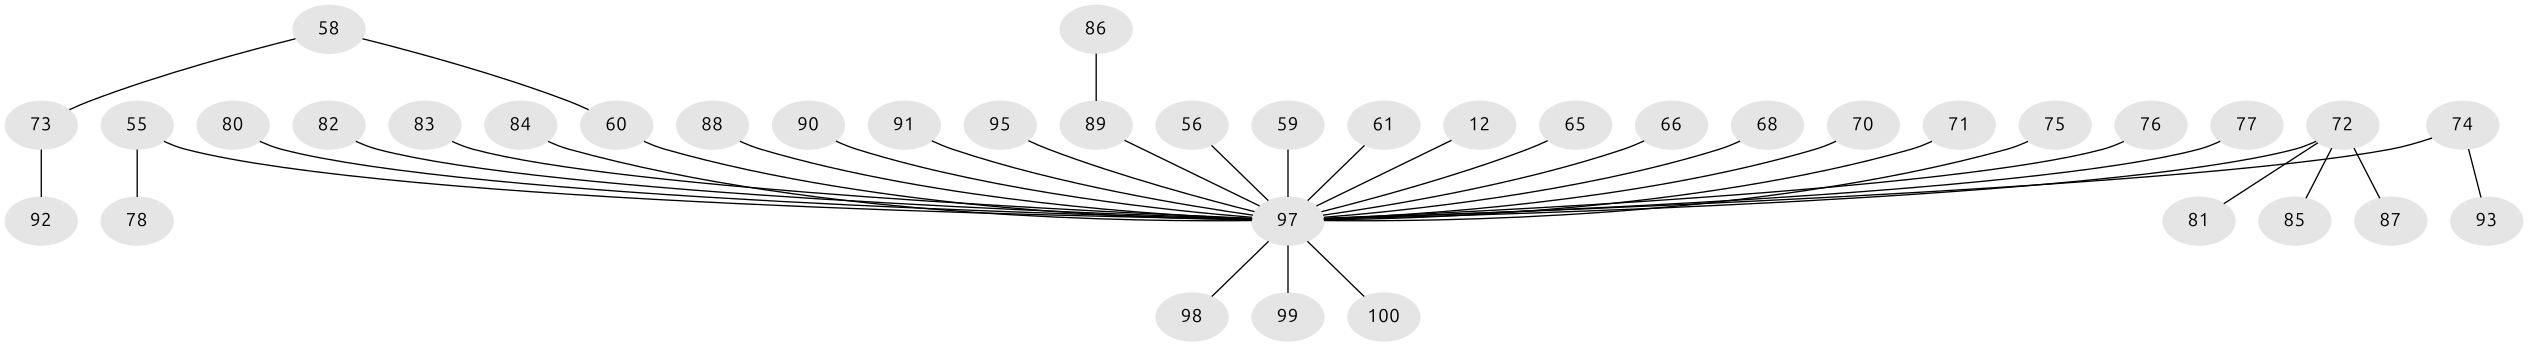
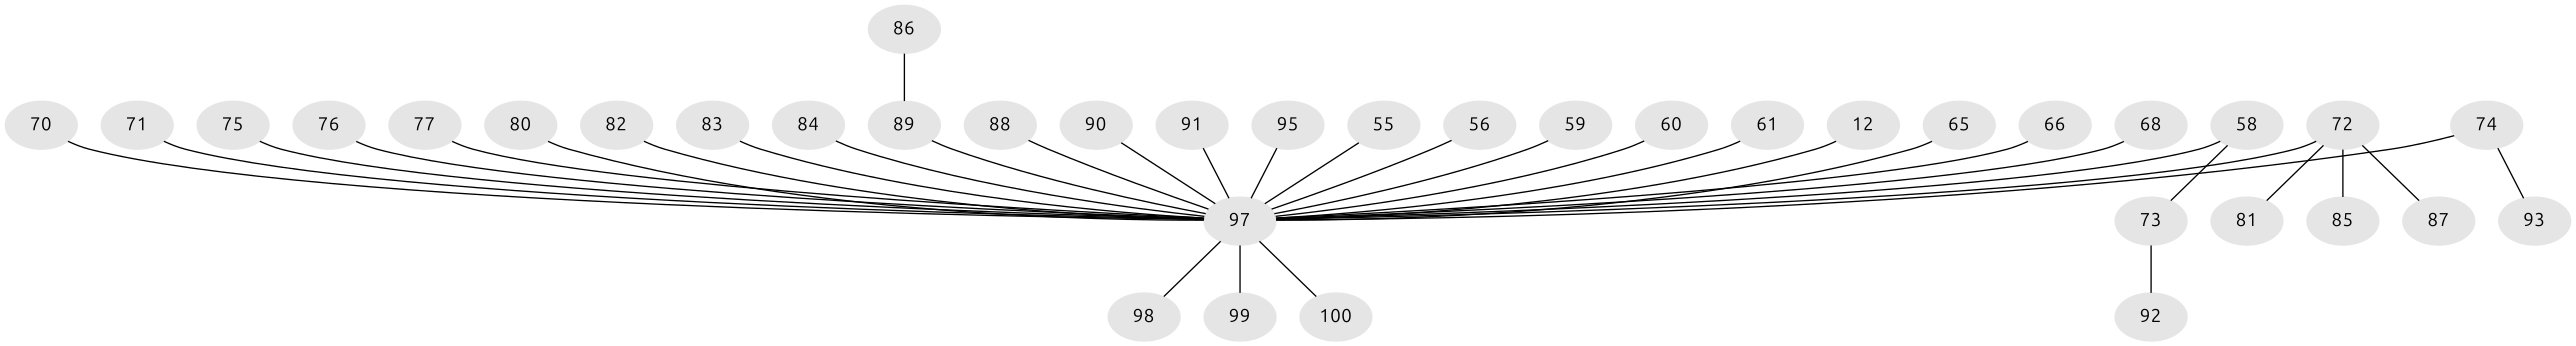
edge "58" -- "60": now "58" -- "97"
node "78": removed
